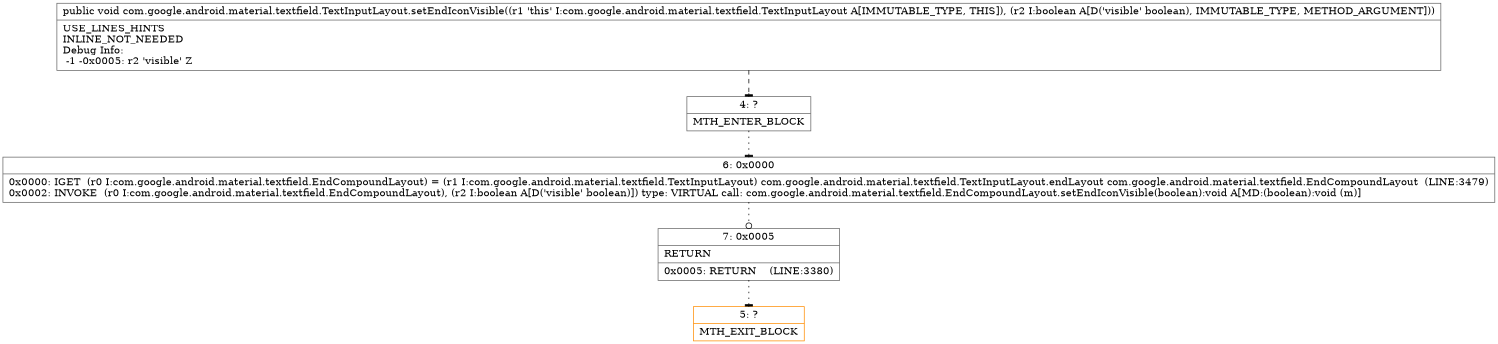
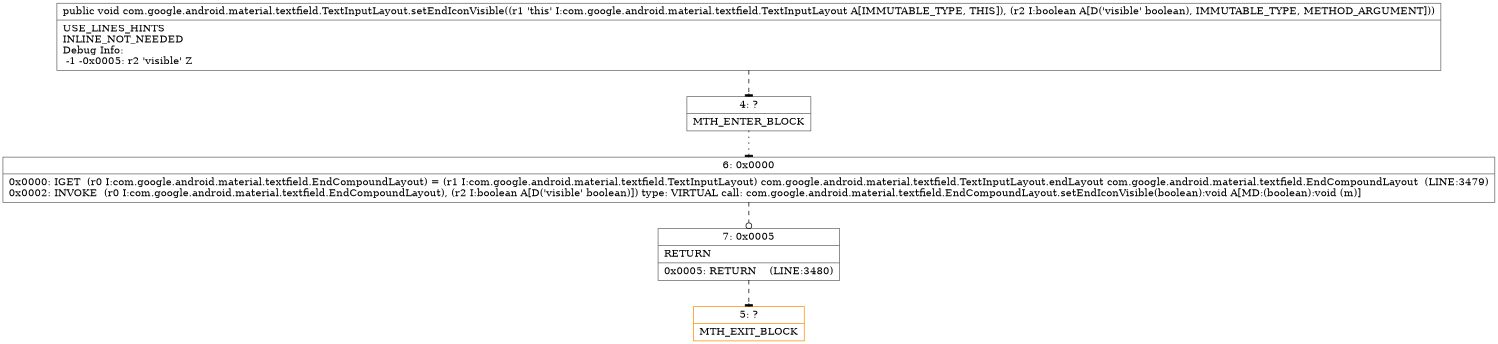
edge "6: 0x0000" -> "7: 0x0005": style dotted -> dashed
node "7: 0x0005": text "0x0005: RETURN    (LINE:3380)" -> "0x0005: RETURN    (LINE:3480)"
edge "7: 0x0005" -> "5: ?": style dotted -> dashed
